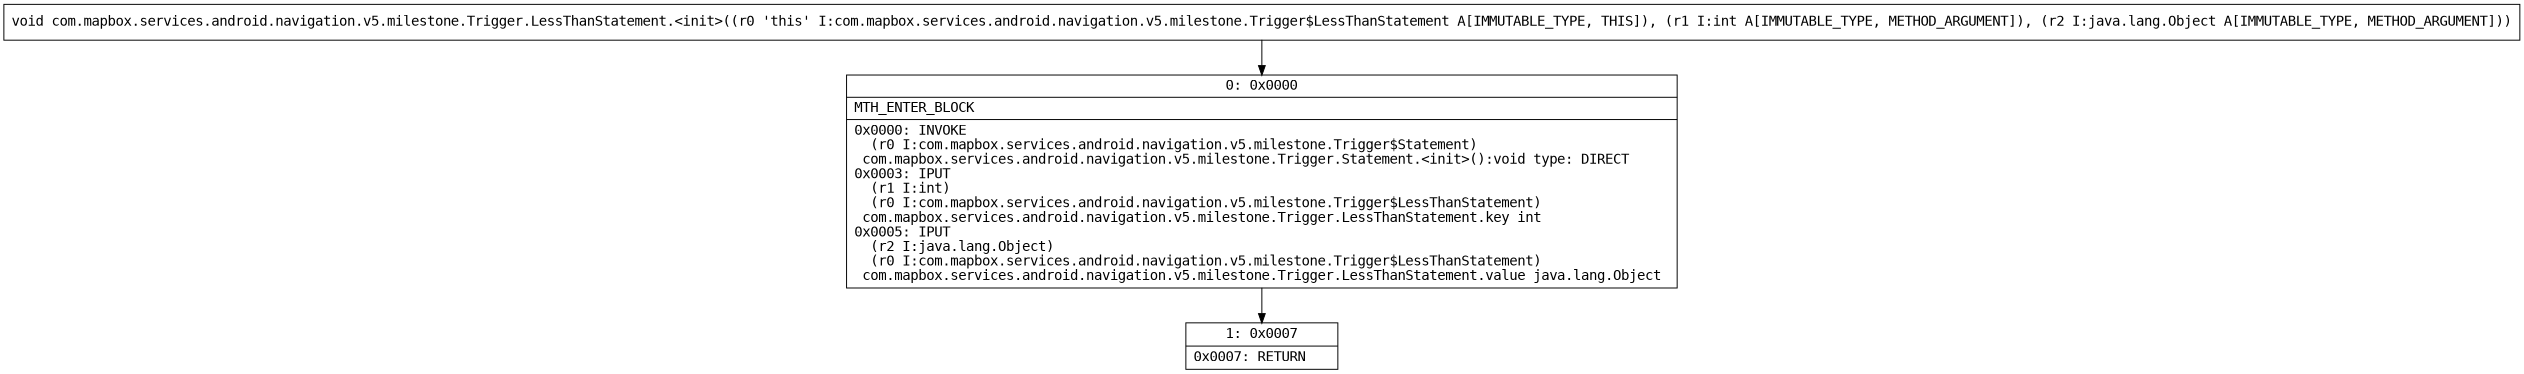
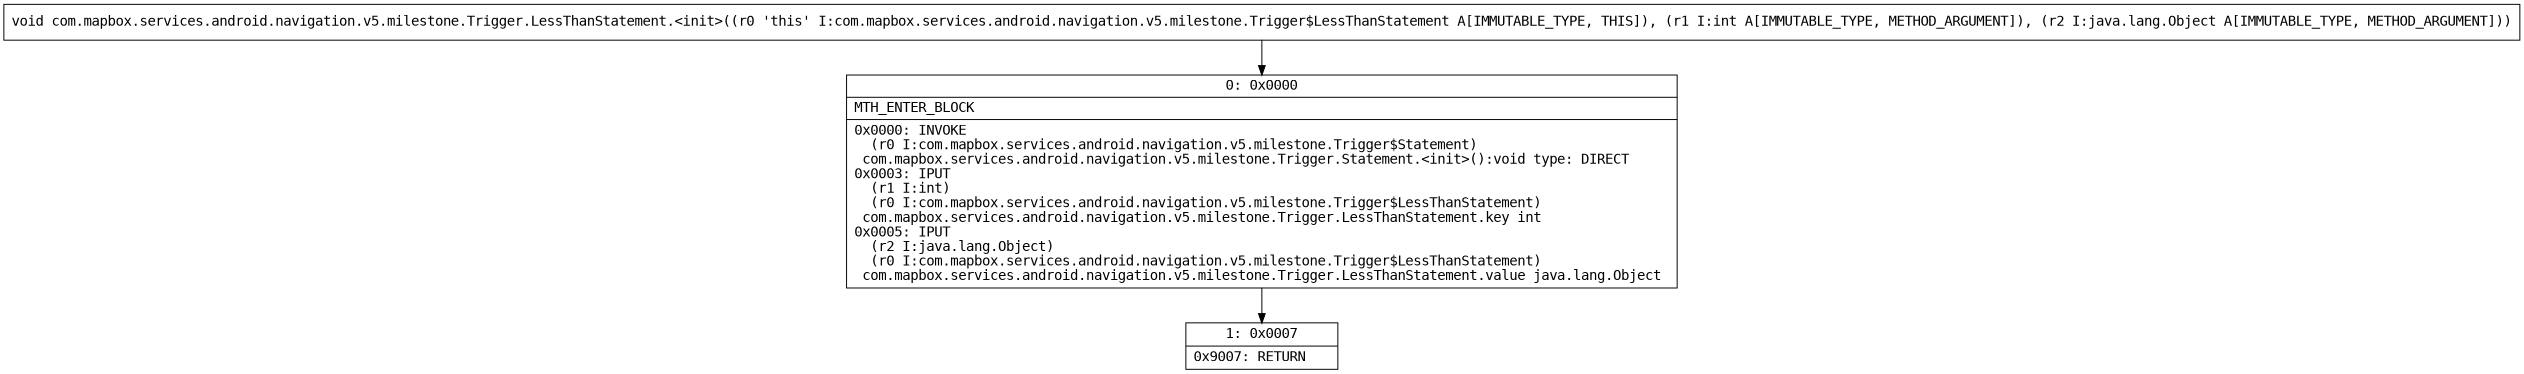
node "1: 0x0007": text "0x0007: RETURN" -> "0x9007: RETURN"
